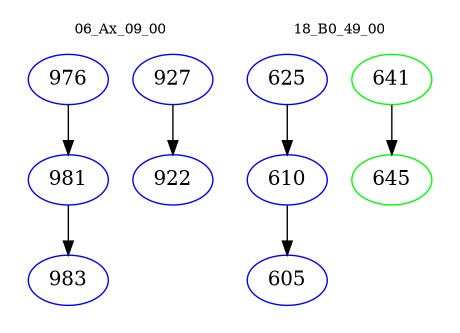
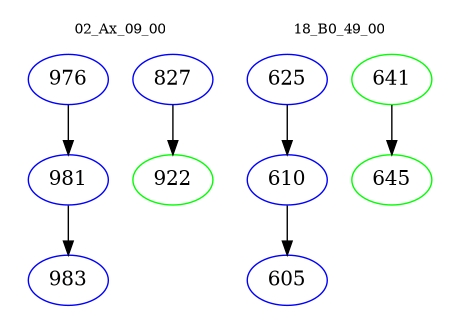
cluster "06_Ax_09_00": label "06_Ax_09_00" -> "02_Ax_09_00"
node "927": label "927" -> "827"
node "922": color blue -> green
